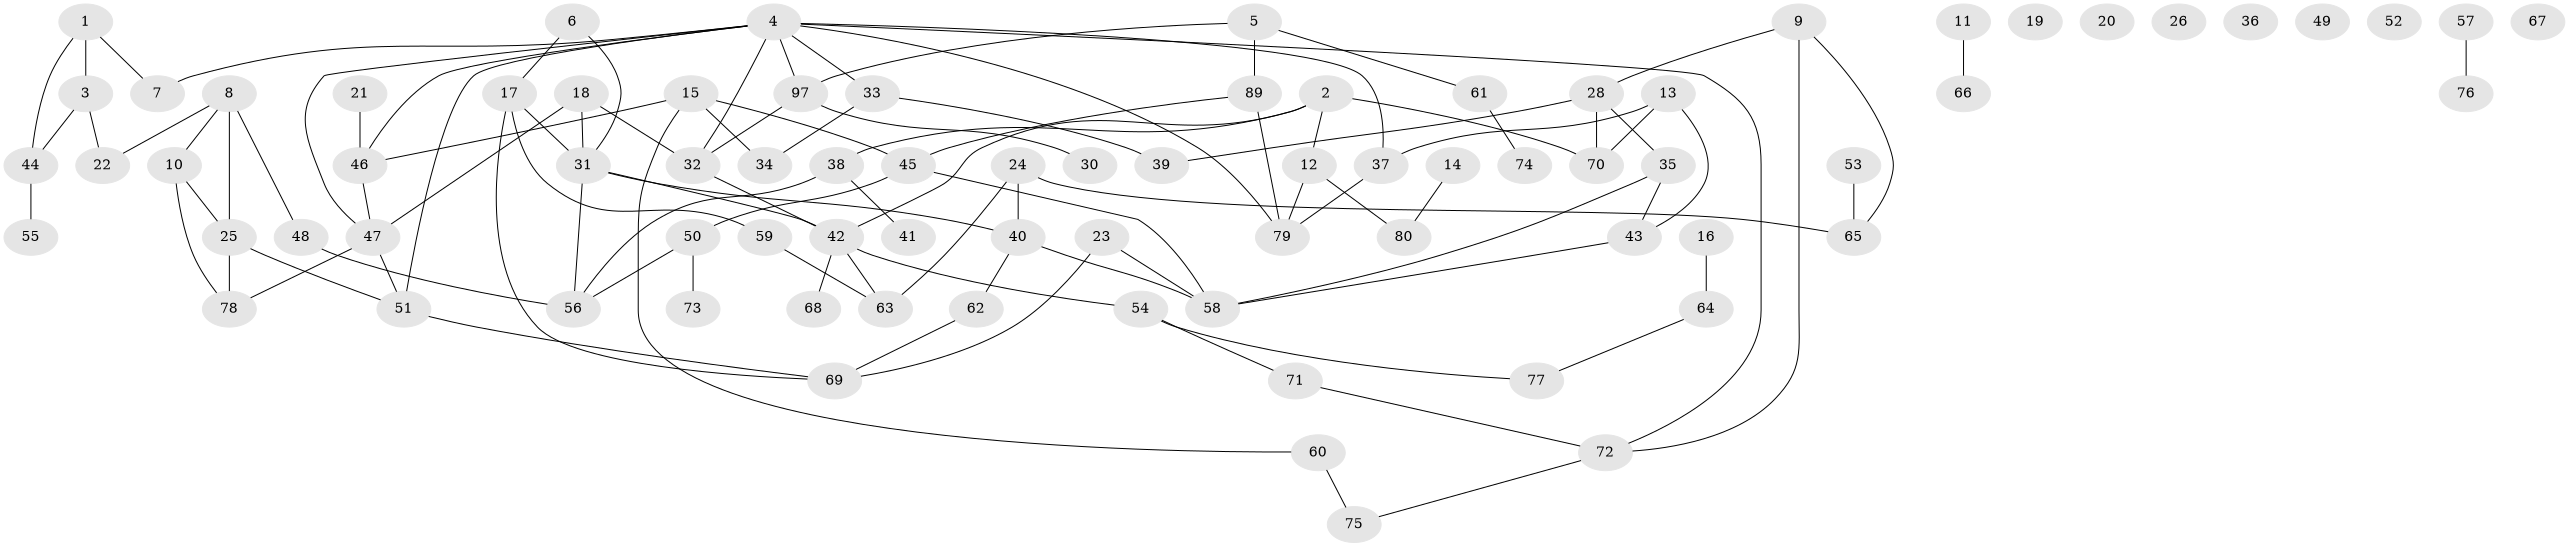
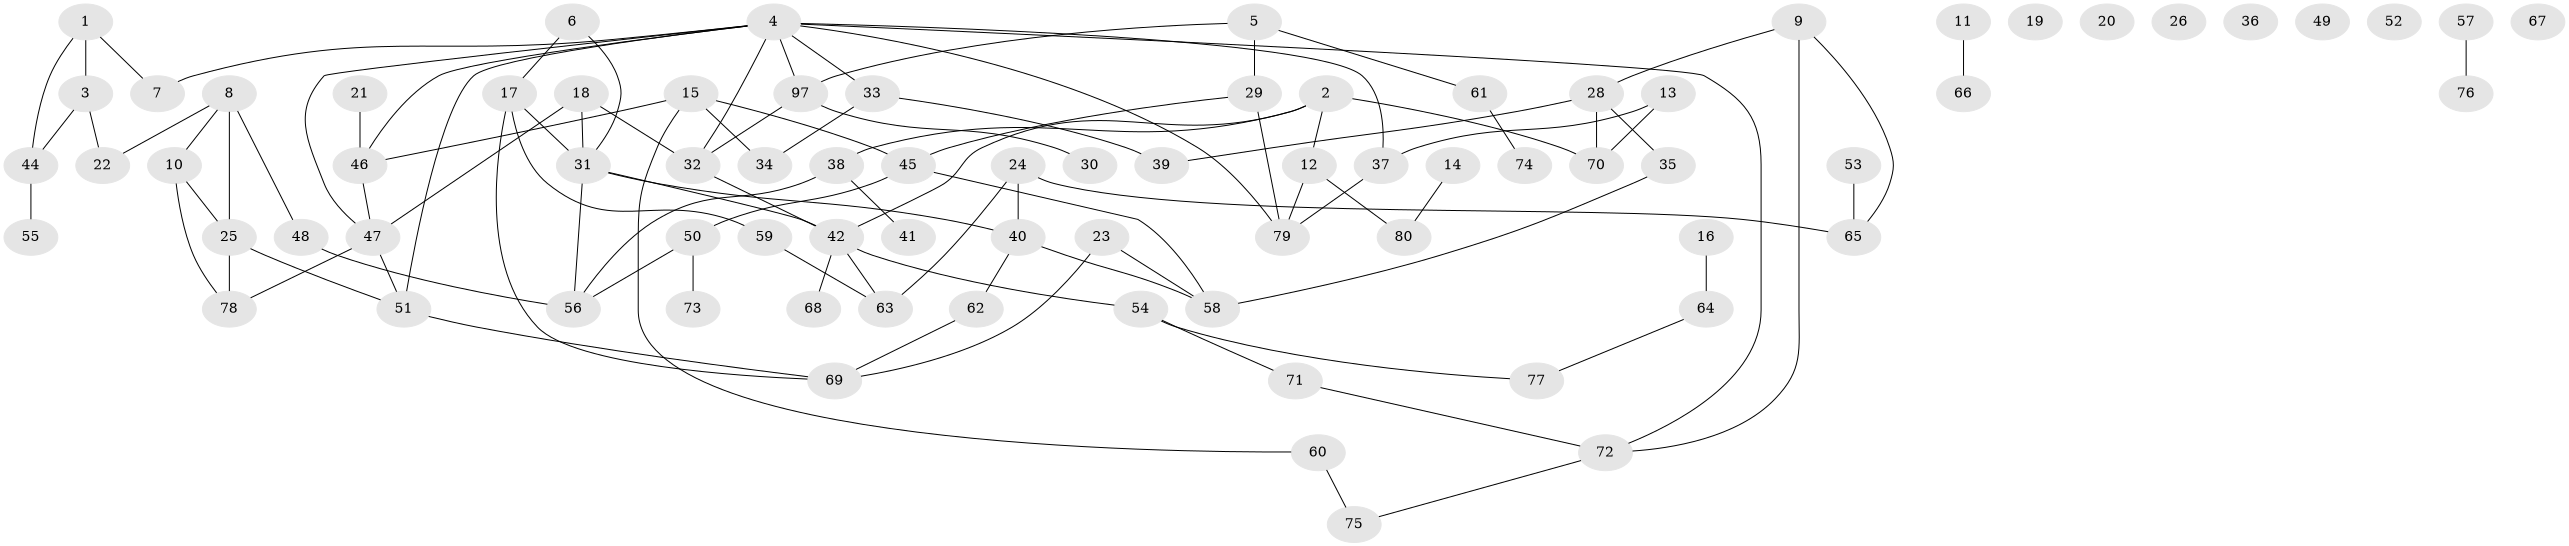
node "89": label "89" -> "29"
node "43": removed
